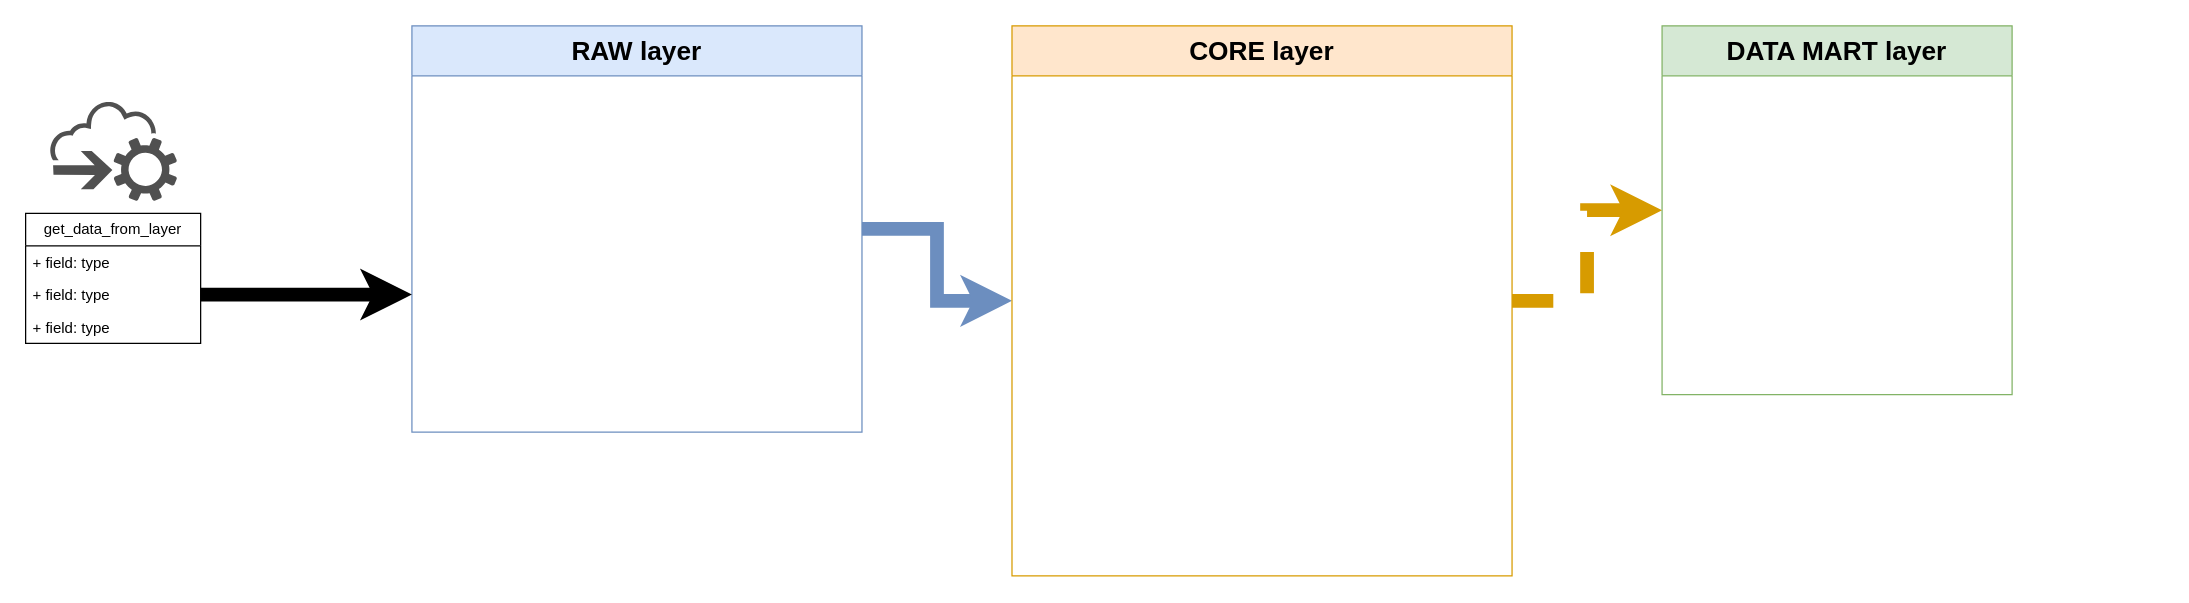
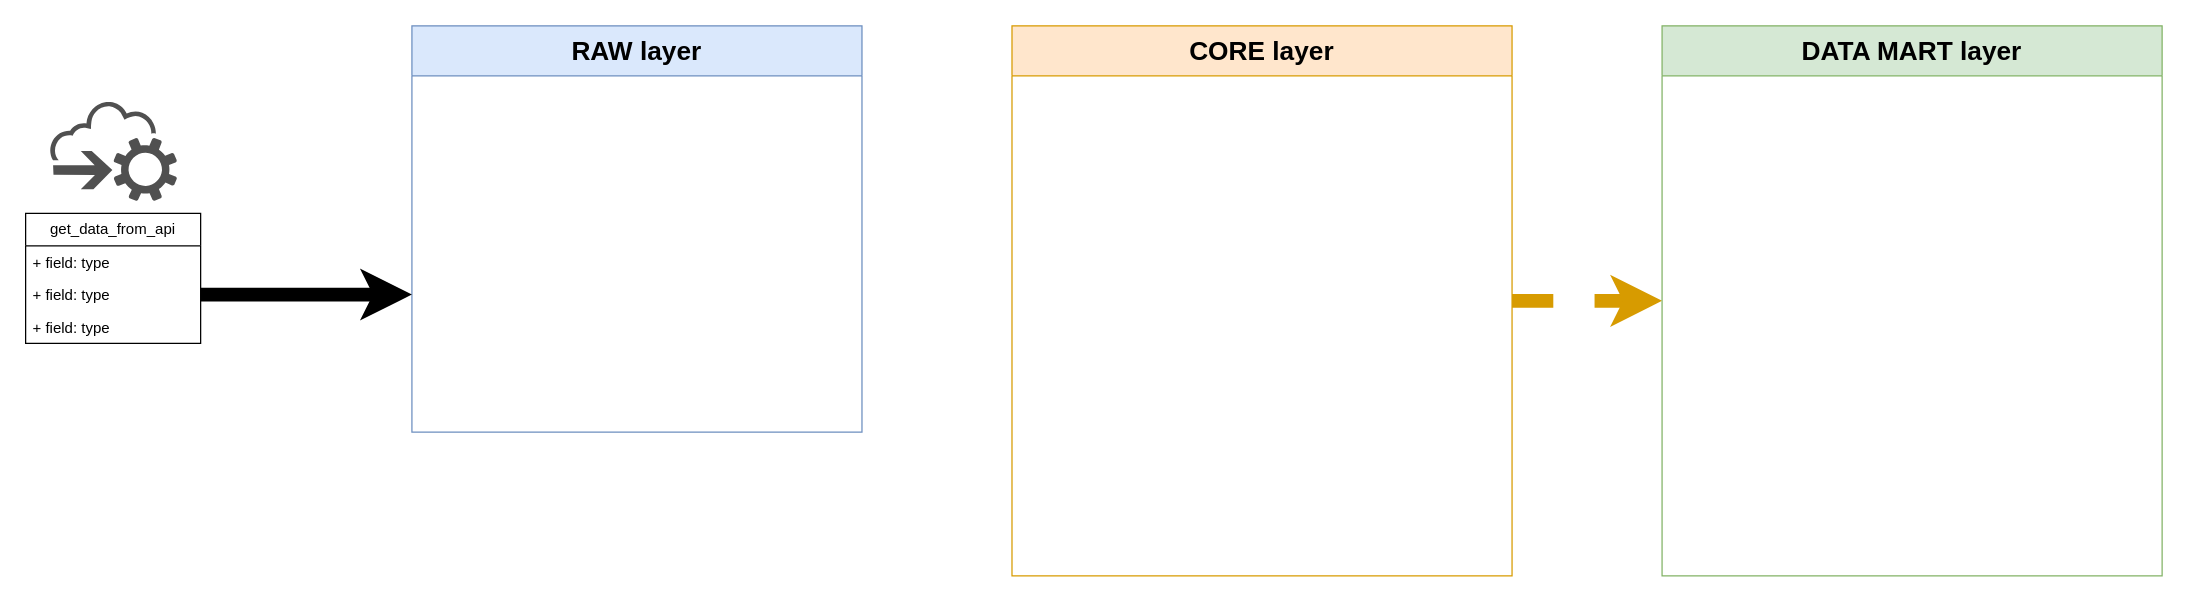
node "DATA MART layer": size 350x369 -> 500x550
node "get_data_from_layer": label "get_data_from_layer" -> "get_data_from_api"
edge "RAW layer" -> "CORE layer": removed
